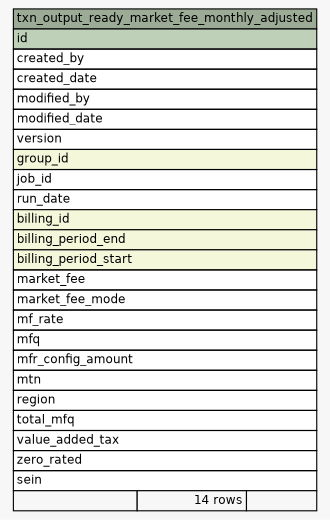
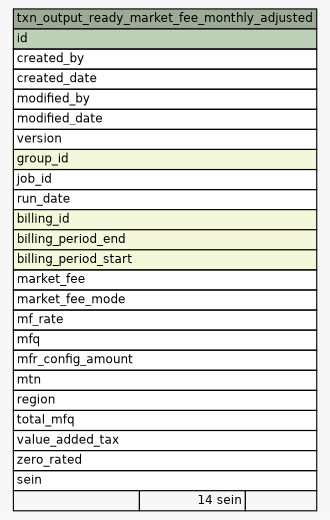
node "txn_output_ready_market_fee_monthly_adjusted": text "14 rows" -> "14 sein"
